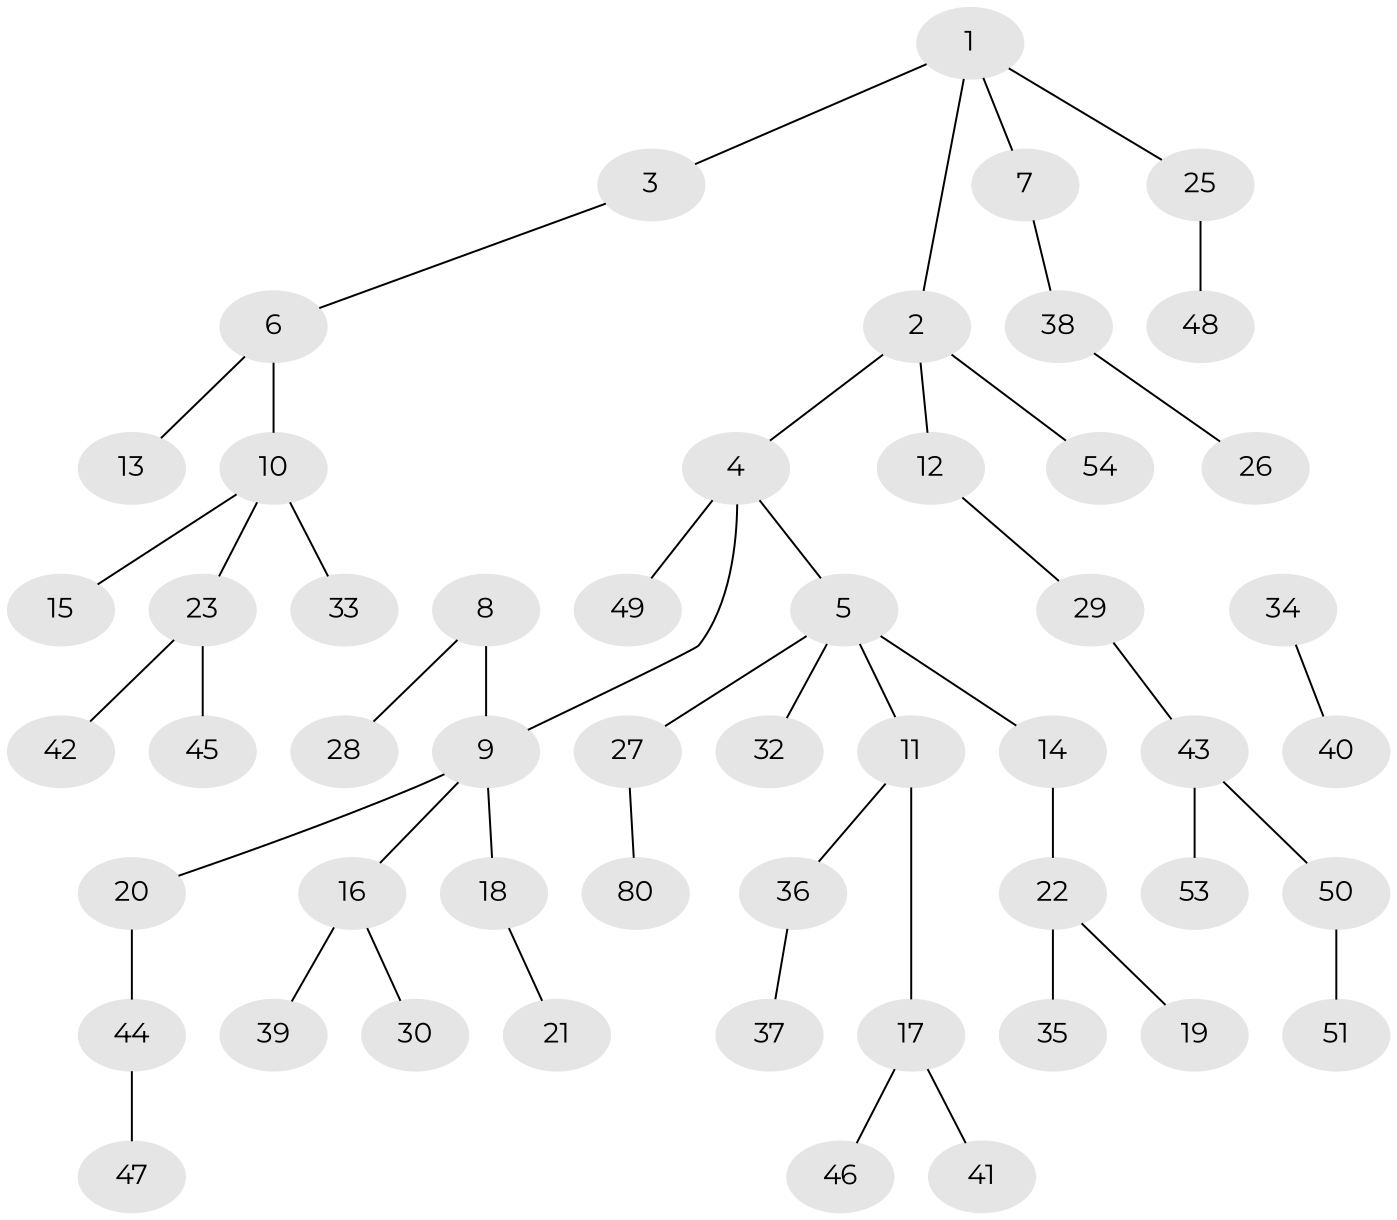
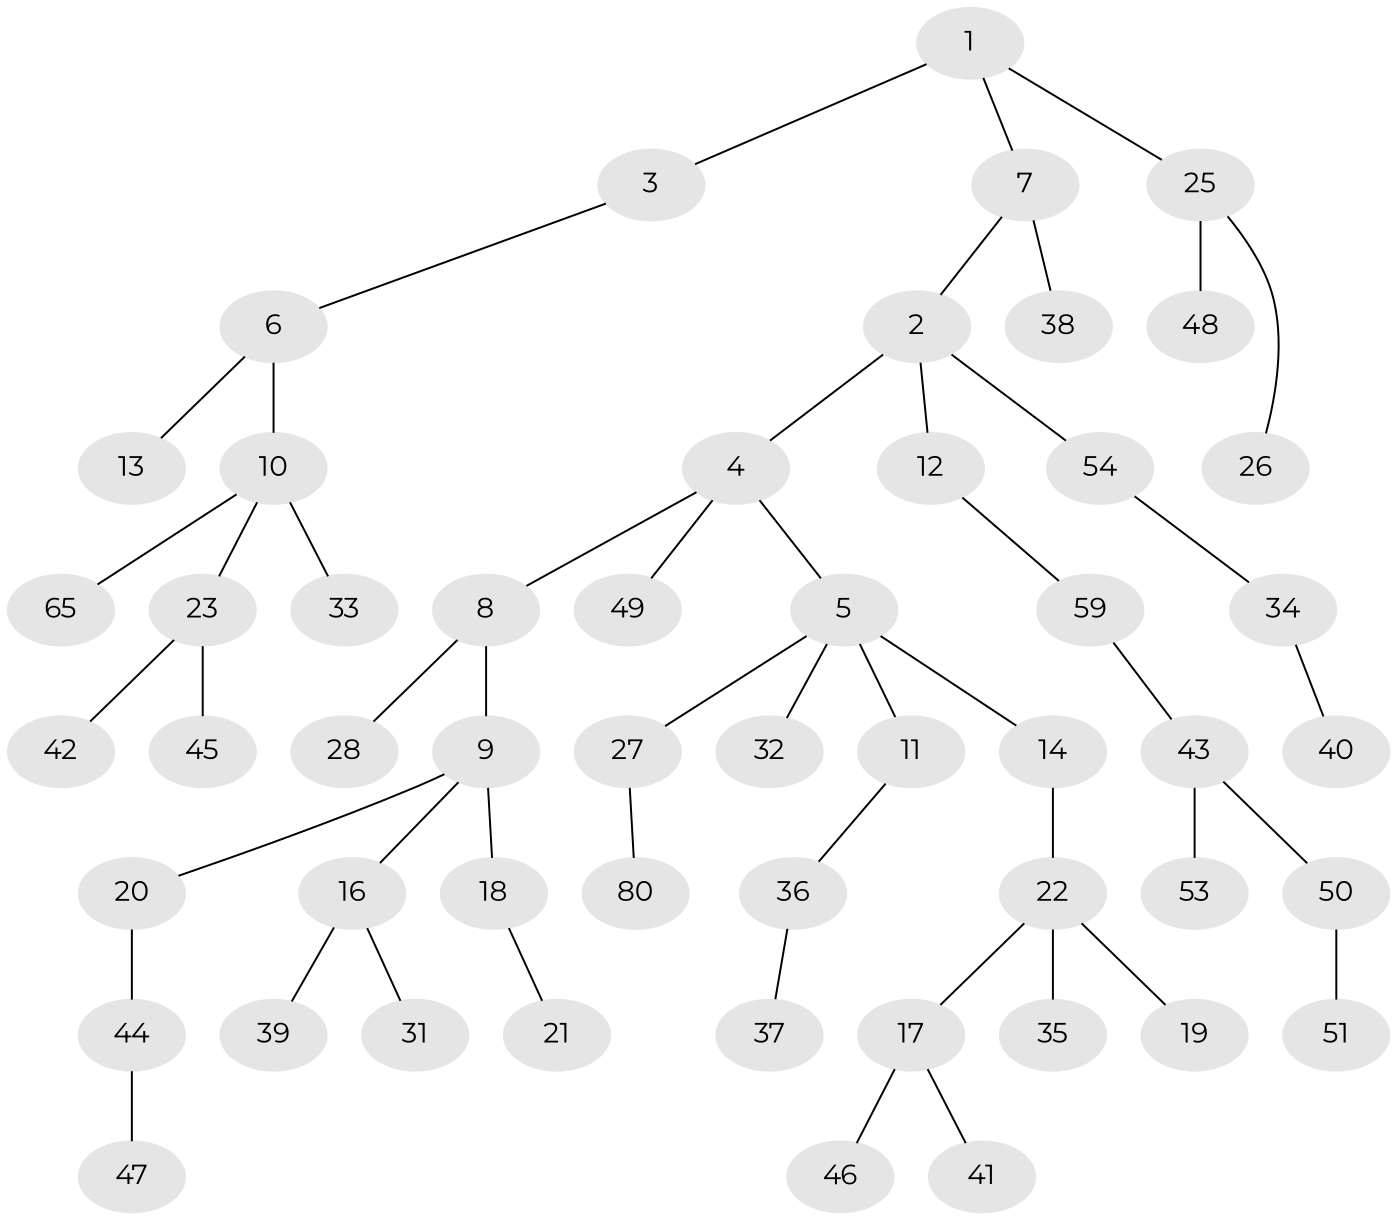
edge "1" -- "2": now "7" -- "2"
edge "38" -- "26": now "25" -- "26"
edge "54" -- "34": added
node "15": label "15" -> "65"
node "29": label "29" -> "59"
edge "4" -- "9": now "4" -- "8"
edge "11" -- "17": now "22" -- "17"
node "30": label "30" -> "31"
